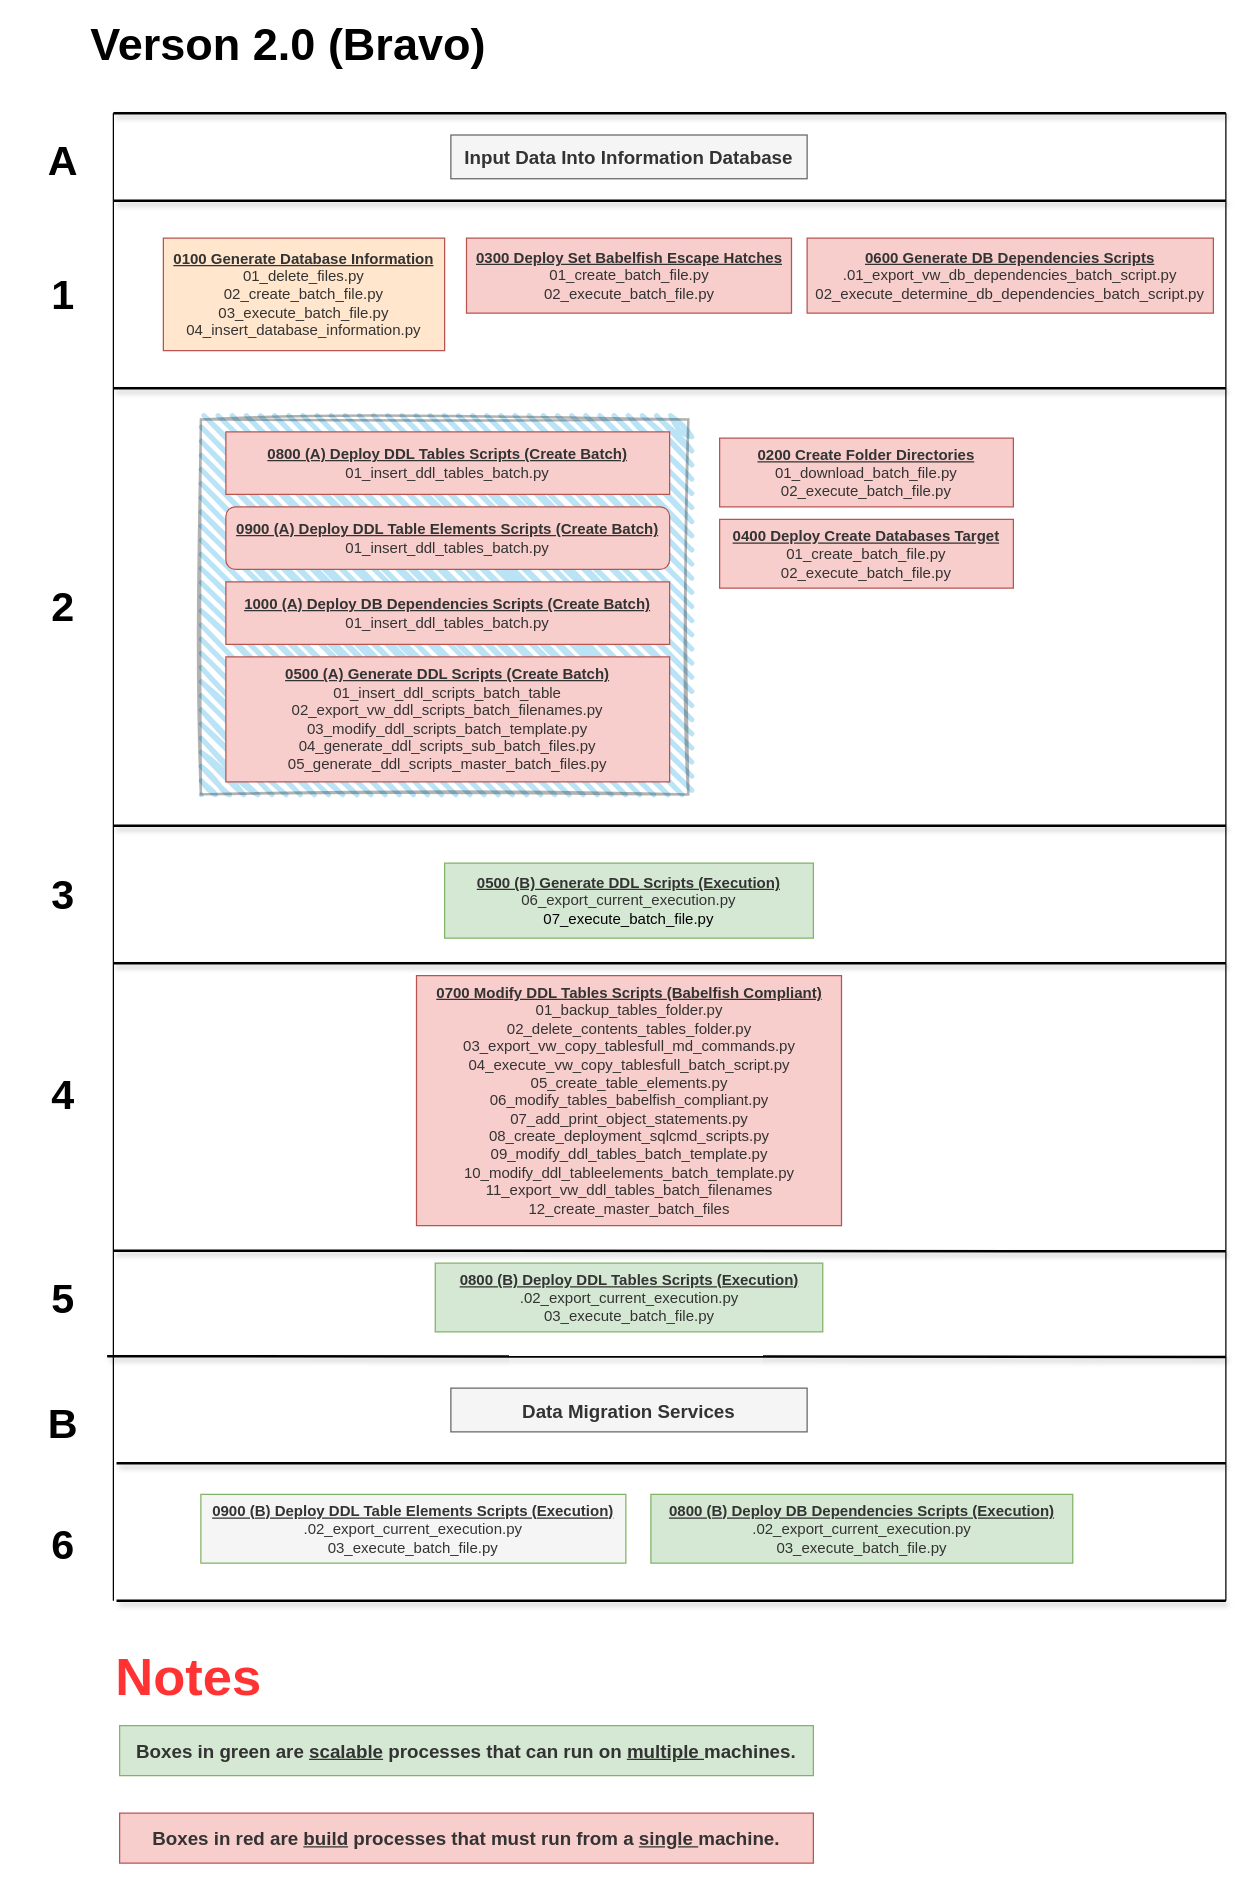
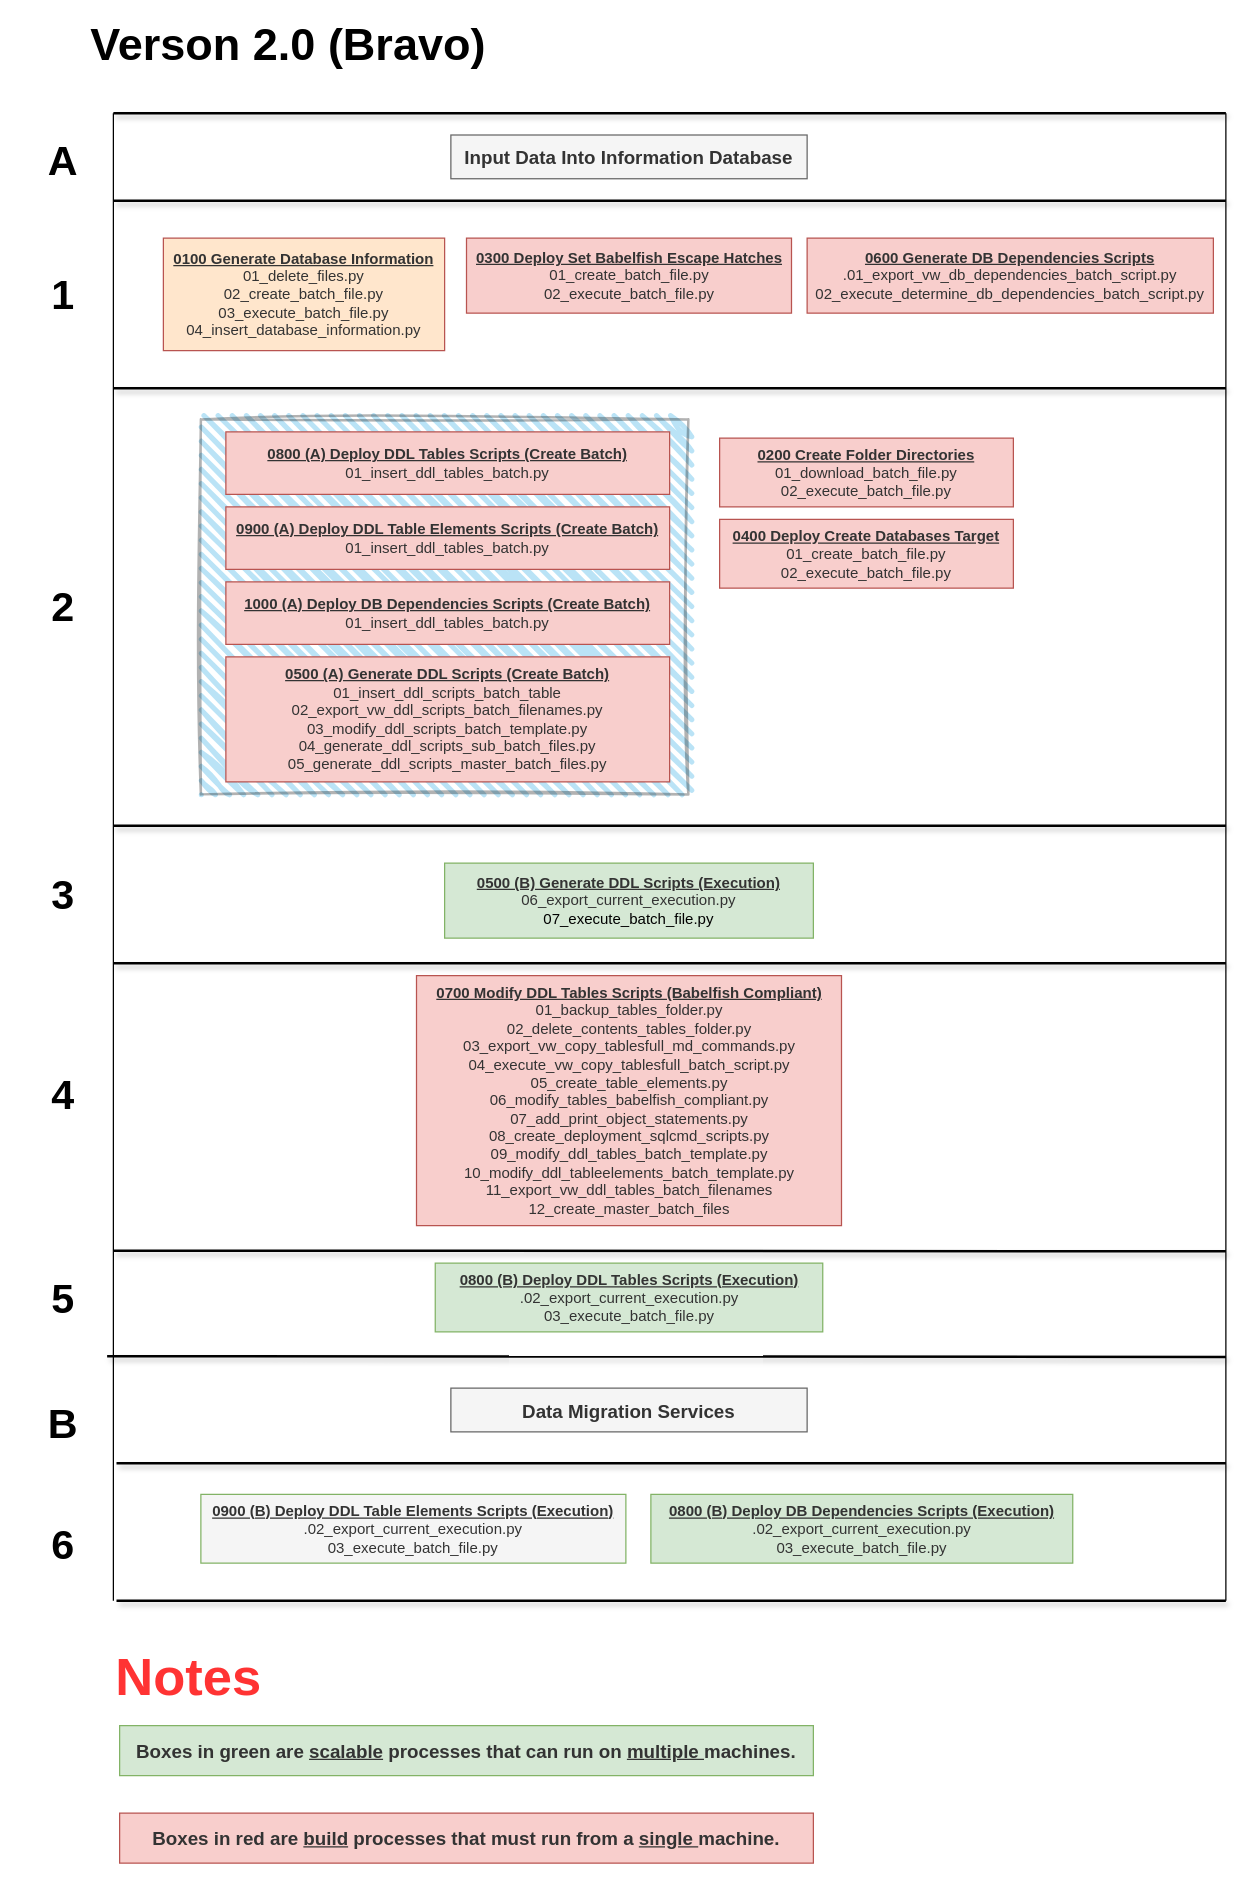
node "0900 (A) Deploy DDL Table Elements Scripts (Create Batch) 01_insert_ddl_tables_batch.py": shape rounded rectangle -> rectangle
